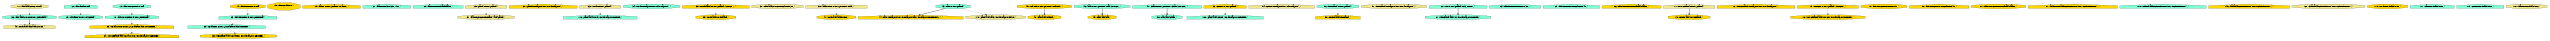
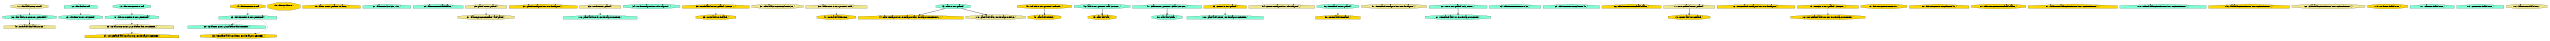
edge "43 : east = new JPanel()" -> "178 : panel.add(east, BorderLayout.EAST, )": style dashed -> bold
node "83 : scrollSource = new JScrollPane(this.sourceText, )": fillcolor gold -> khaki
edge "68 : scrollItem = new JScrollPane(this.itemText, )" -> "69 : itemPanel.add(scrollItem, BorderLayout.CENTER, )": now "63 : this.itemText = new JTextArea()" -> "69 : itemPanel.add(scrollItem, BorderLayout.CENTER, )"
